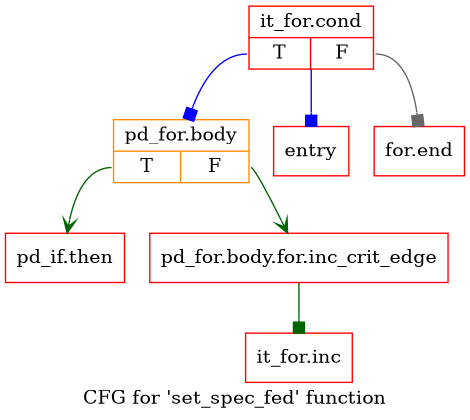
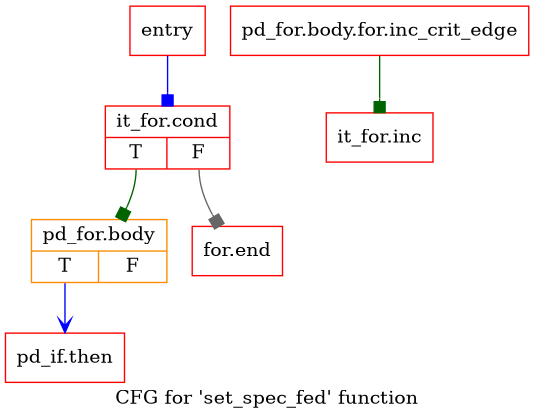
edge "it_for.cond" -> "pd_for.body": color blue -> darkgreen
edge "it_for.cond" -> "entry": reversed
edge "pd_for.body" -> "pd_if.then": color darkgreen -> blue
edge "pd_for.body" -> "pd_for.body.for.inc_crit_edge": removed
